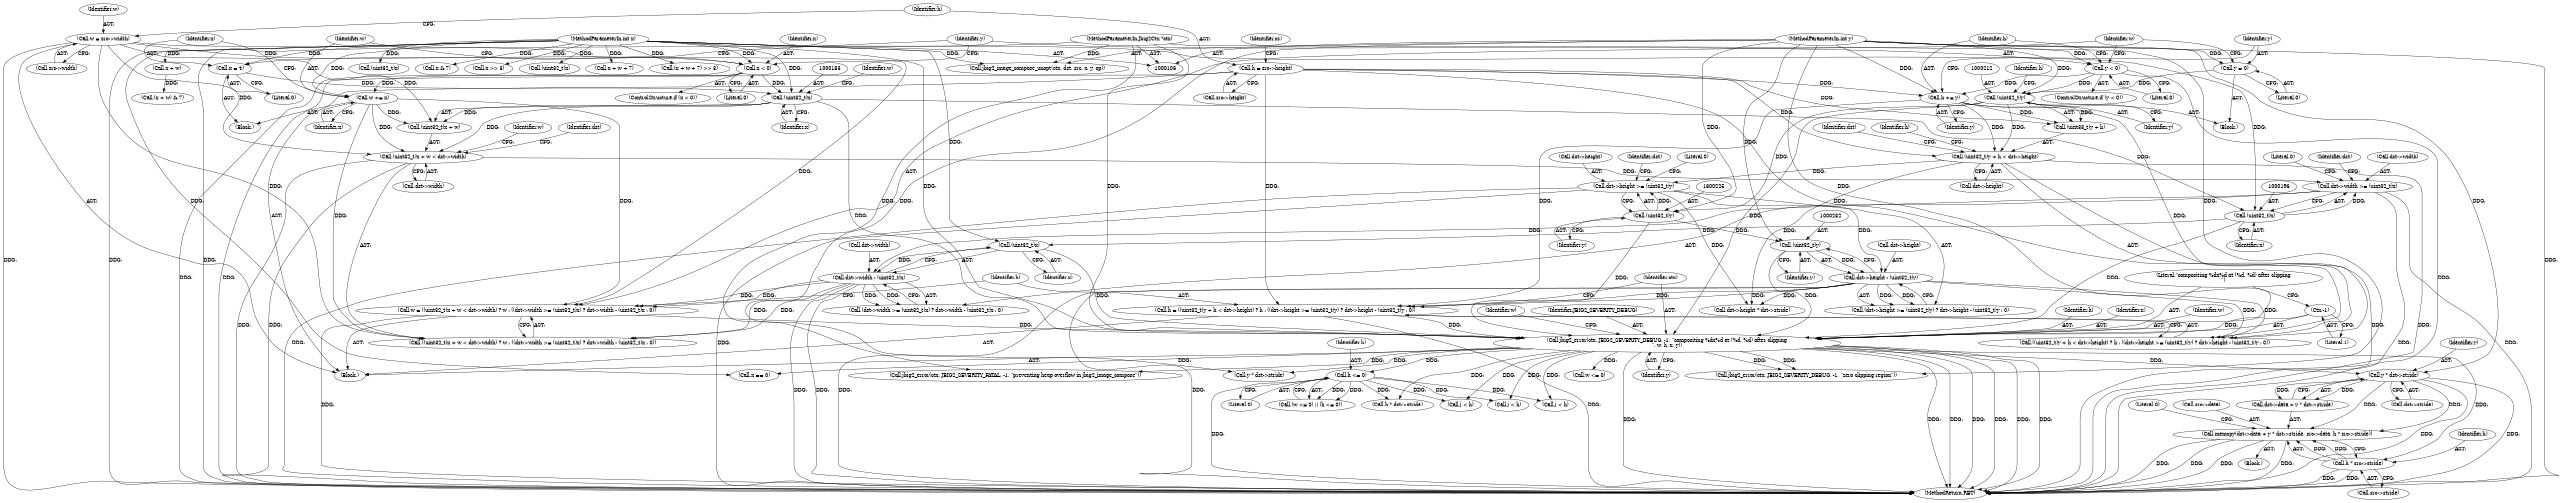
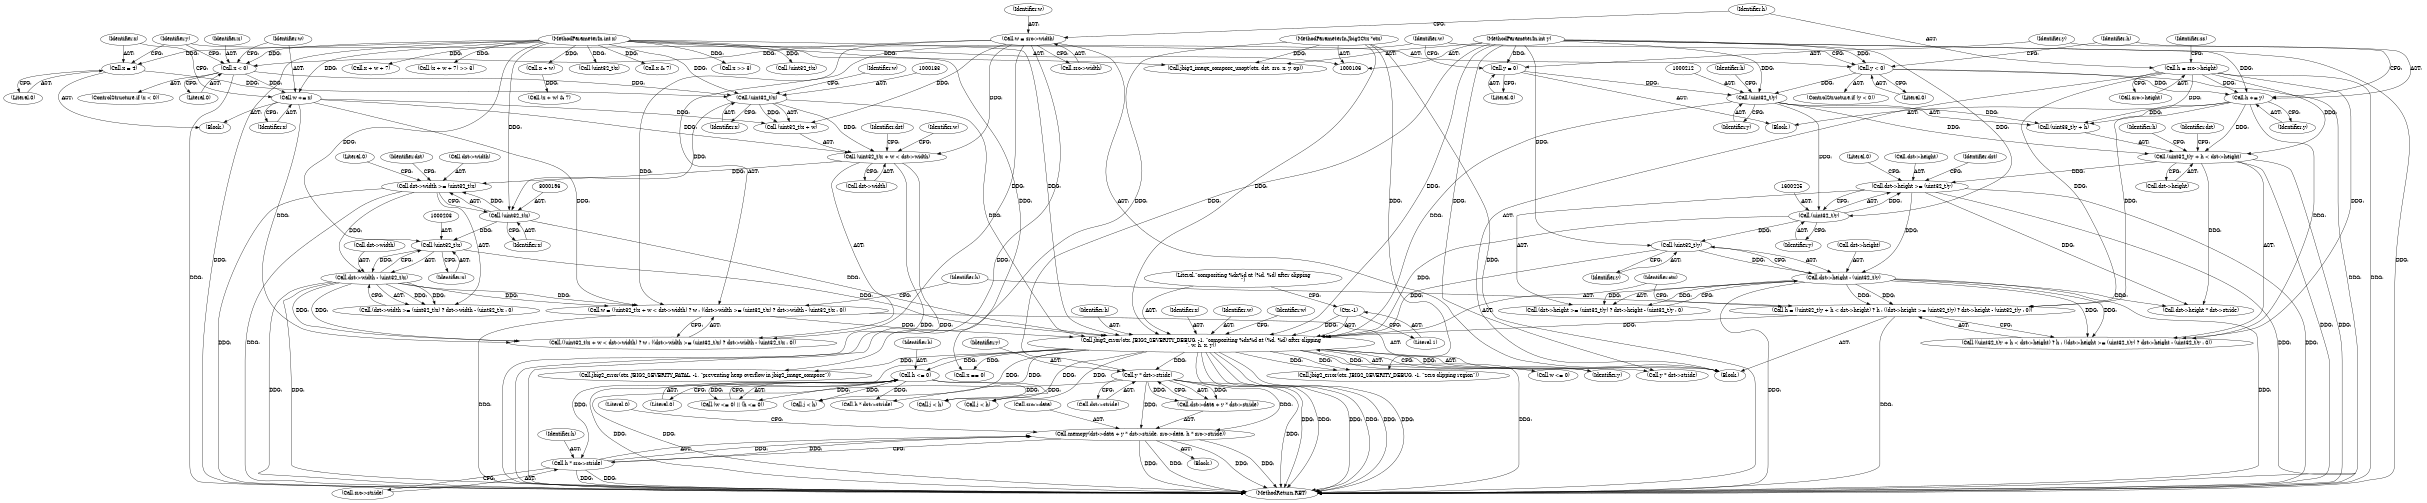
node "1000196": label "1000196" -> "8000196"
node "1000203": added
node "1000232": removed
node "(Identifier,JBIG2_SEVERITY_DEBUG)": removed
